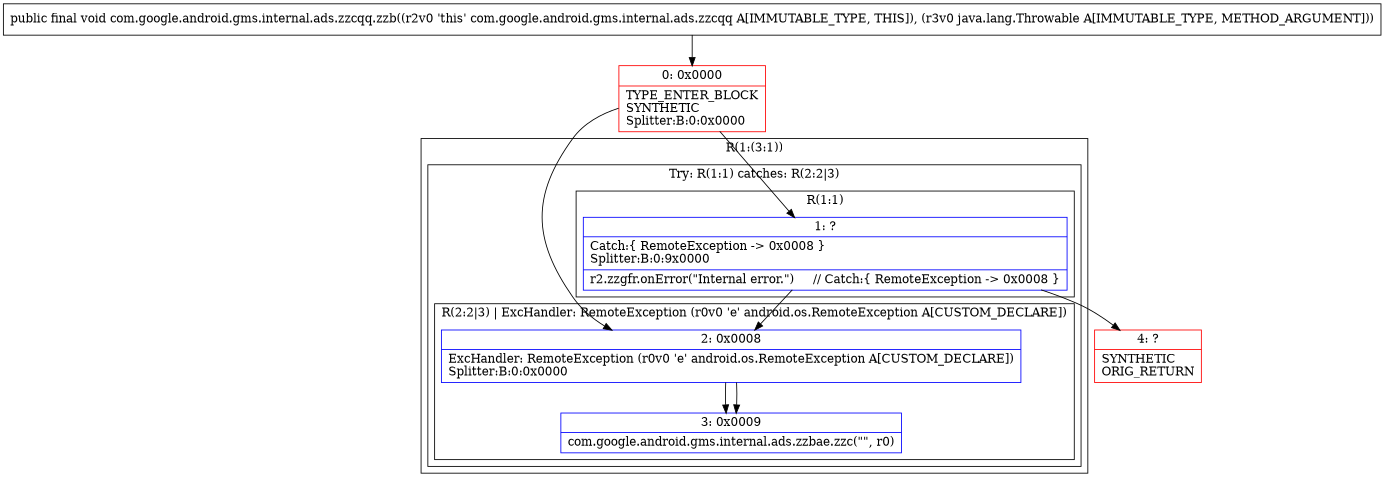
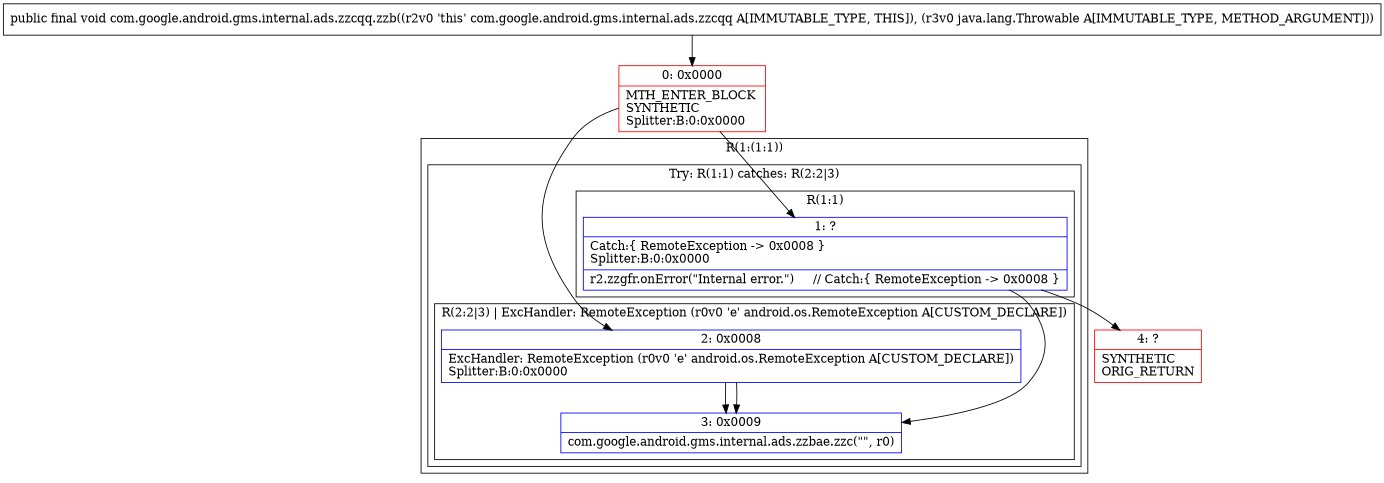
node "0: 0x0000": text "TYPE_ENTER_BLOCK" -> "MTH_ENTER_BLOCK"
cluster "R(1:(3:1))": label "R(1:(3:1))" -> "R(1:(1:1))"
node "1: ?": text "Splitter:B:0:9x0000" -> "Splitter:B:0:0x0000"
edge "1: ?" -> "2: 0x0008": now "1: ?" -> "3: 0x0009"
